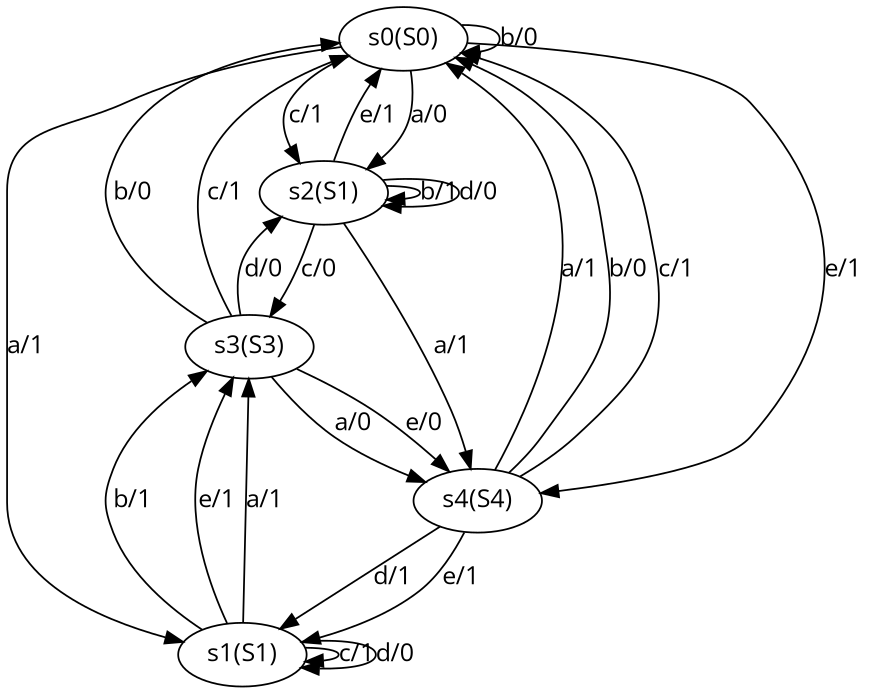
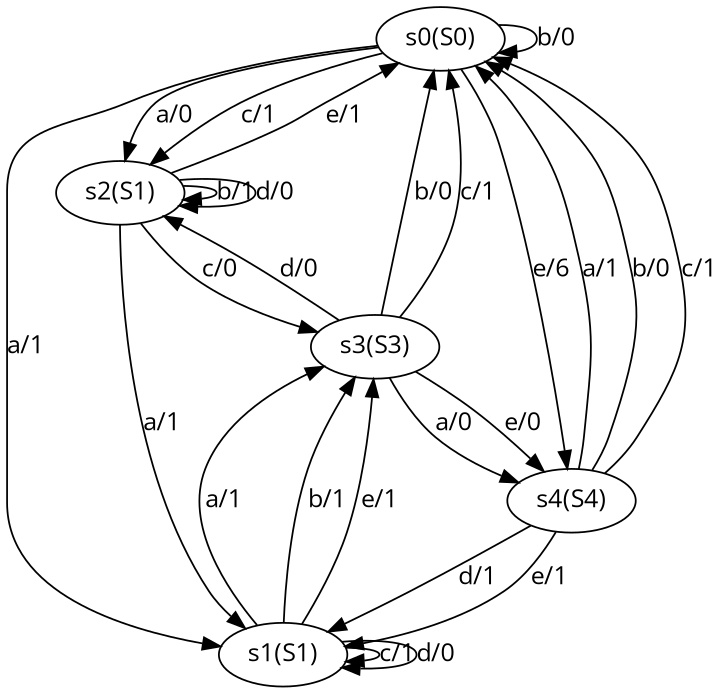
edge "s0(S0)" -> "s4(S4)": label "e/1" -> "e/6"
edge "s2(S1)" -> "s4(S4)": now "s2(S1)" -> "s1(S1)"
